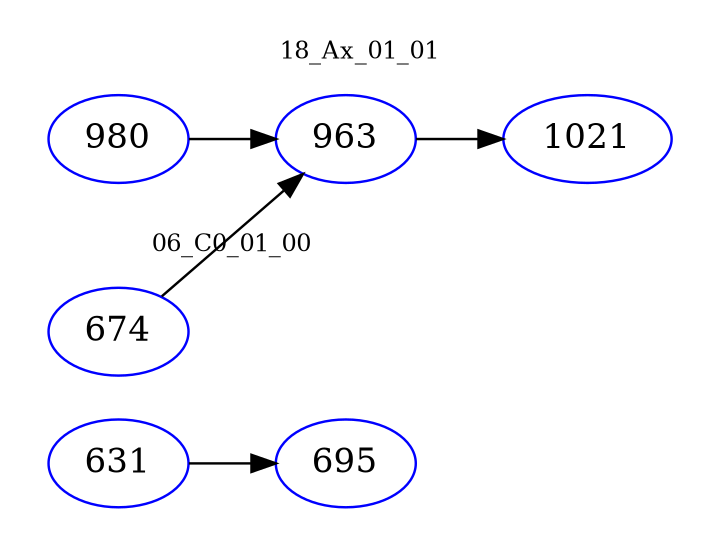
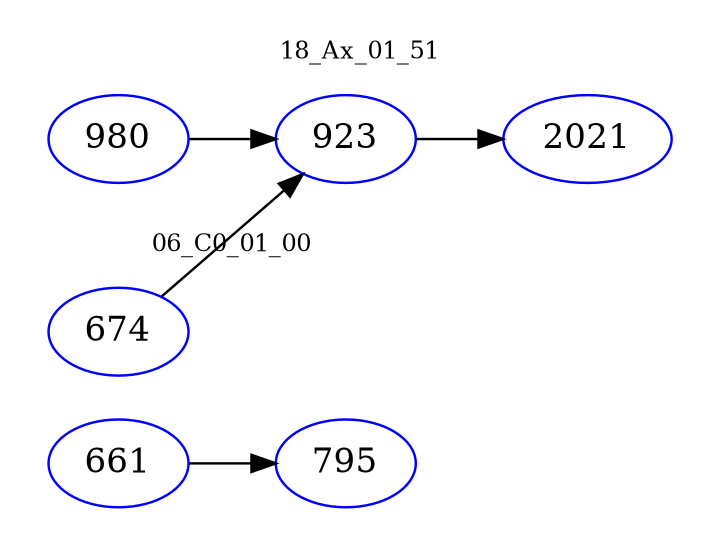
cluster "18_Ax_01_01": label "18_Ax_01_01" -> "18_Ax_01_51"
node "963": label "963" -> "923"
node "1021": label "1021" -> "2021"
node "631": label "631" -> "661"
node "695": label "695" -> "795"
